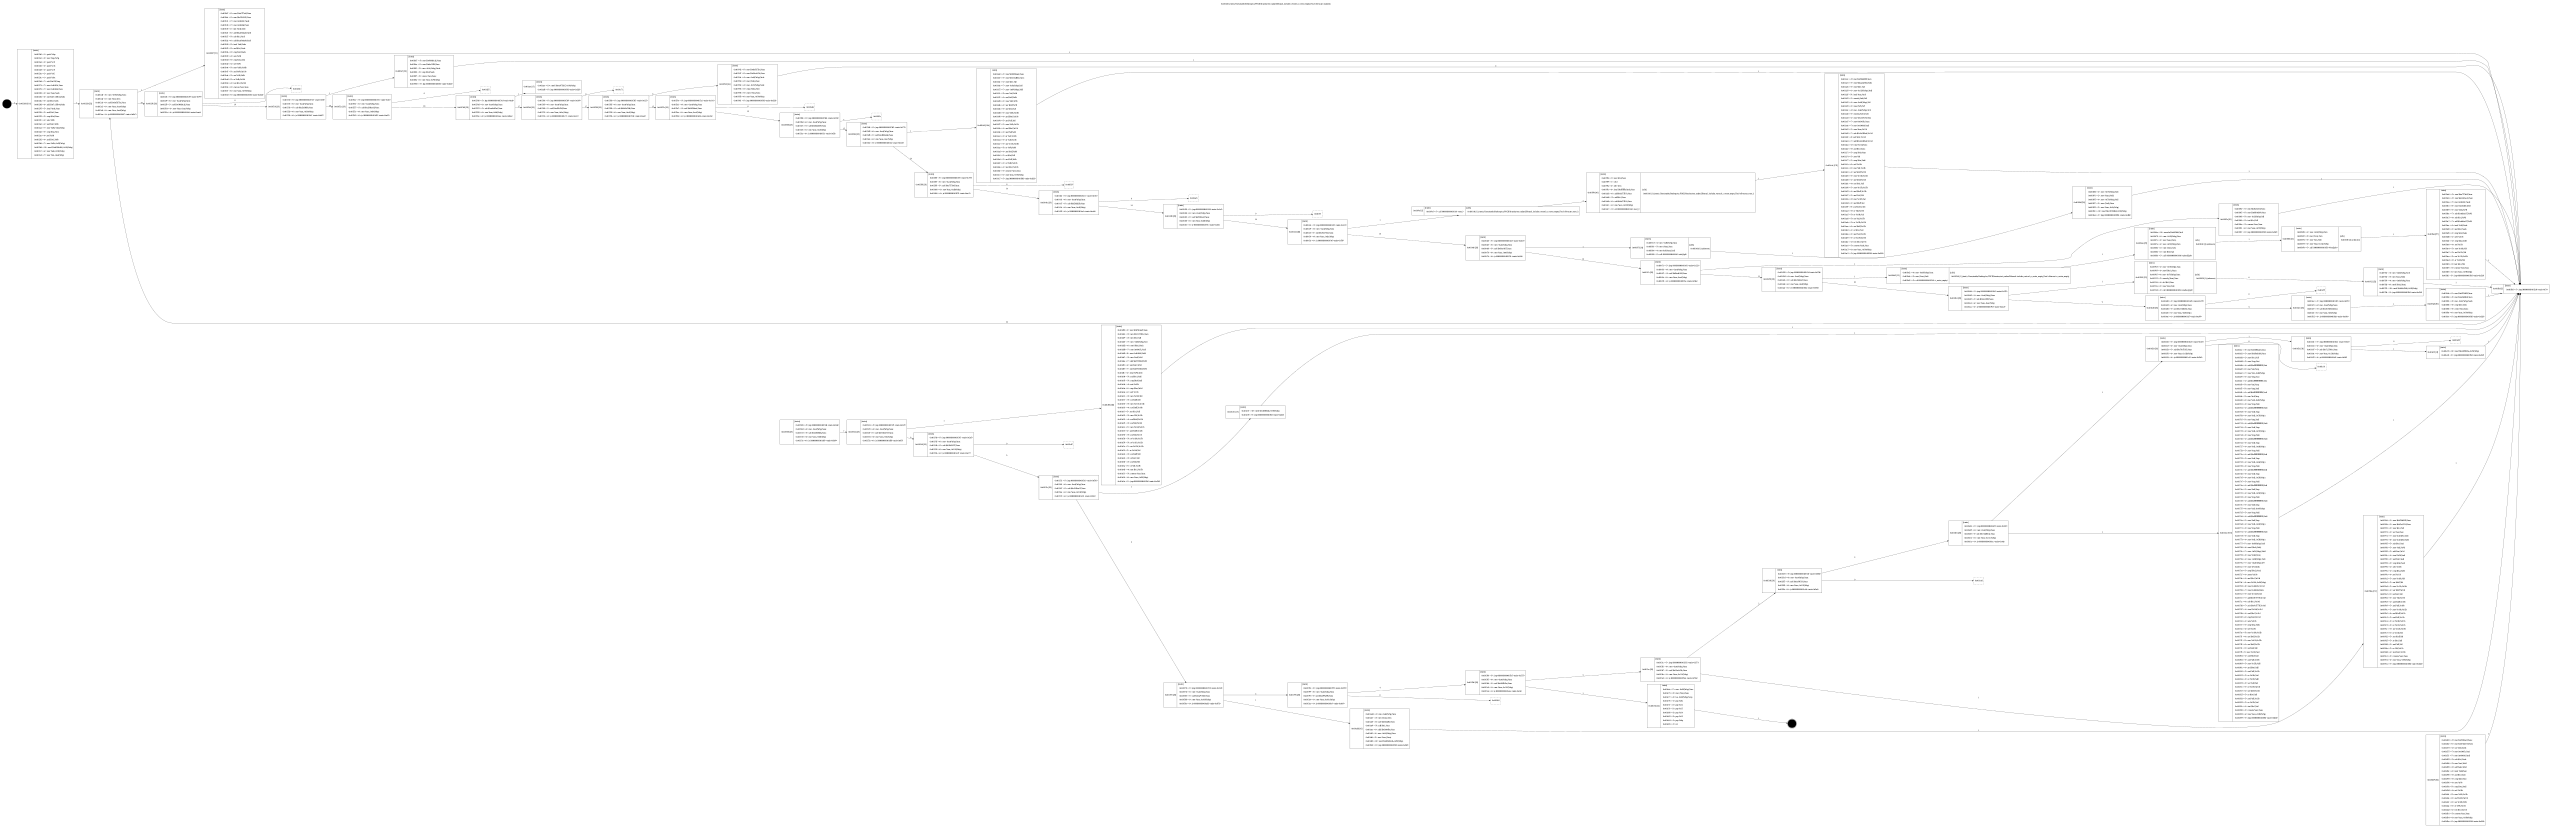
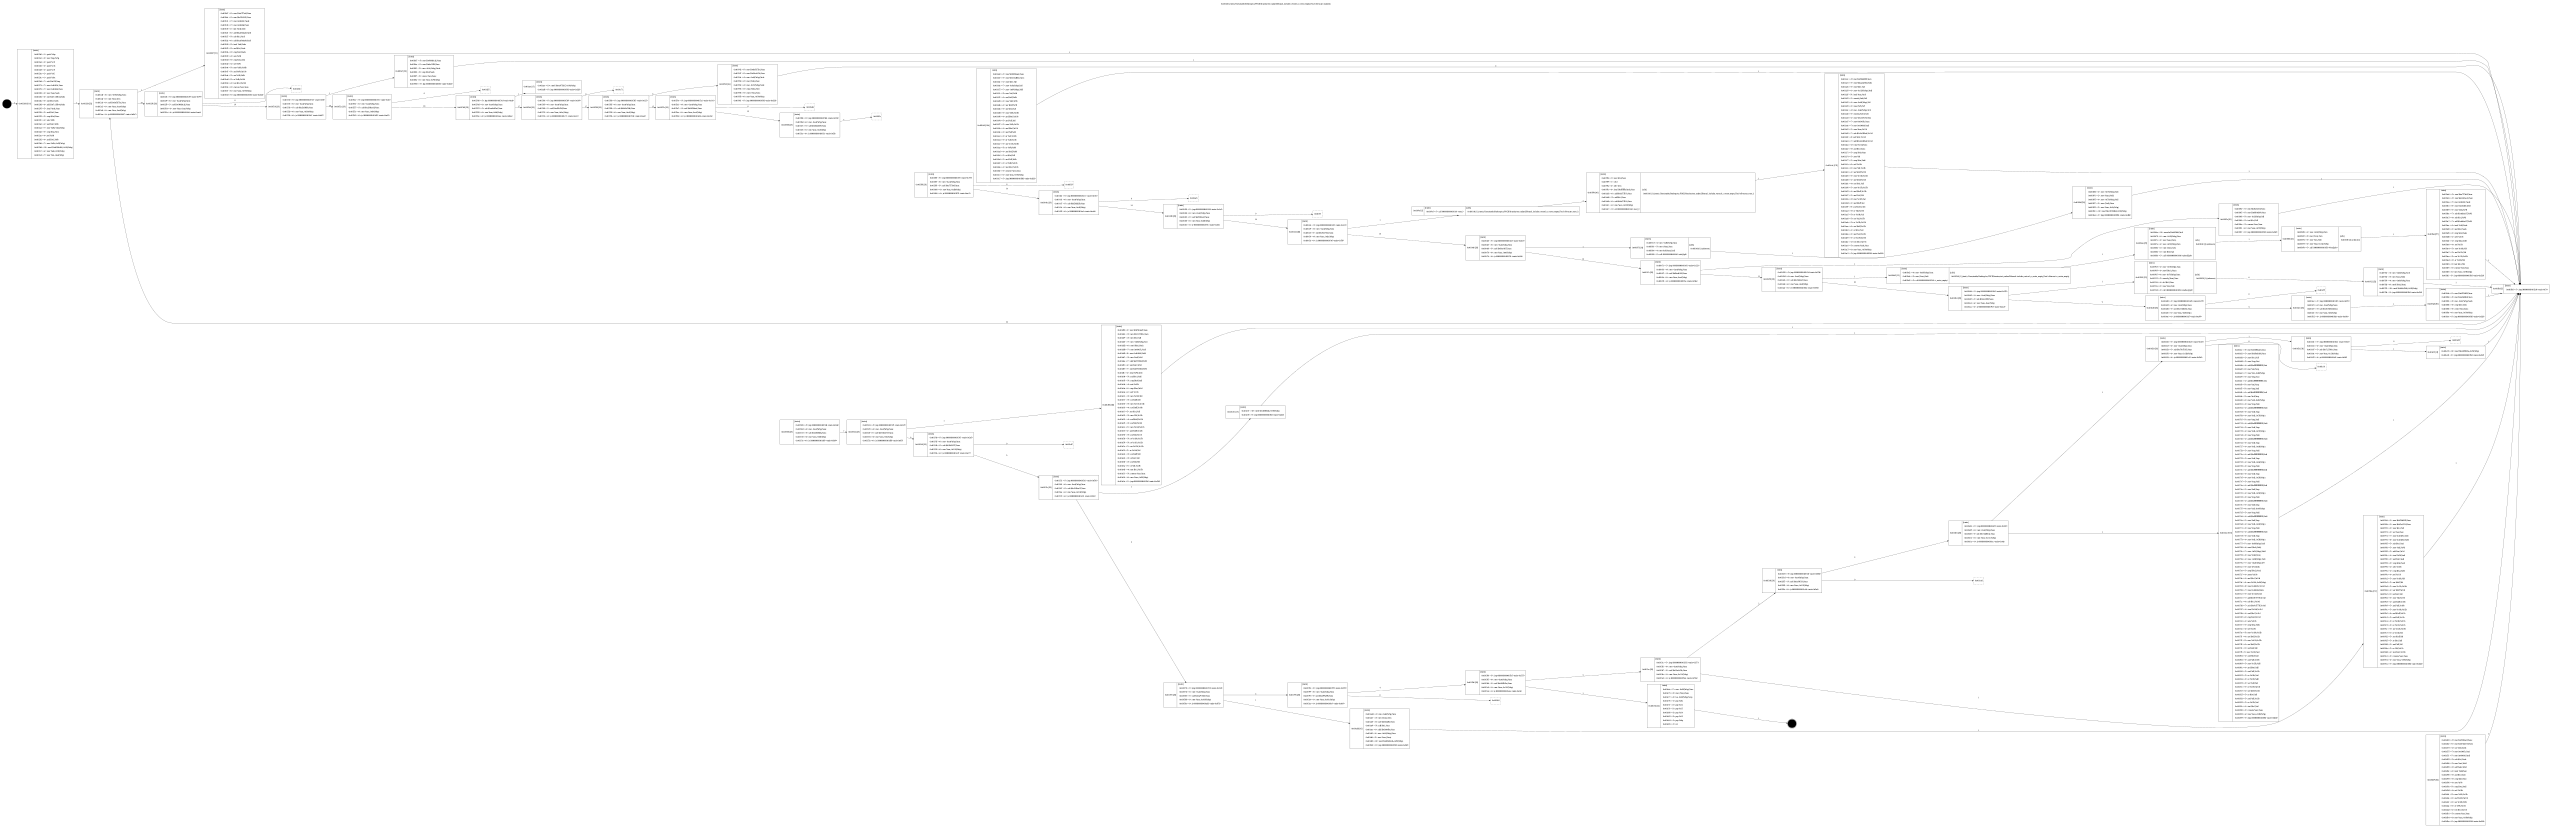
node "0x4013d4 [28]": removed
